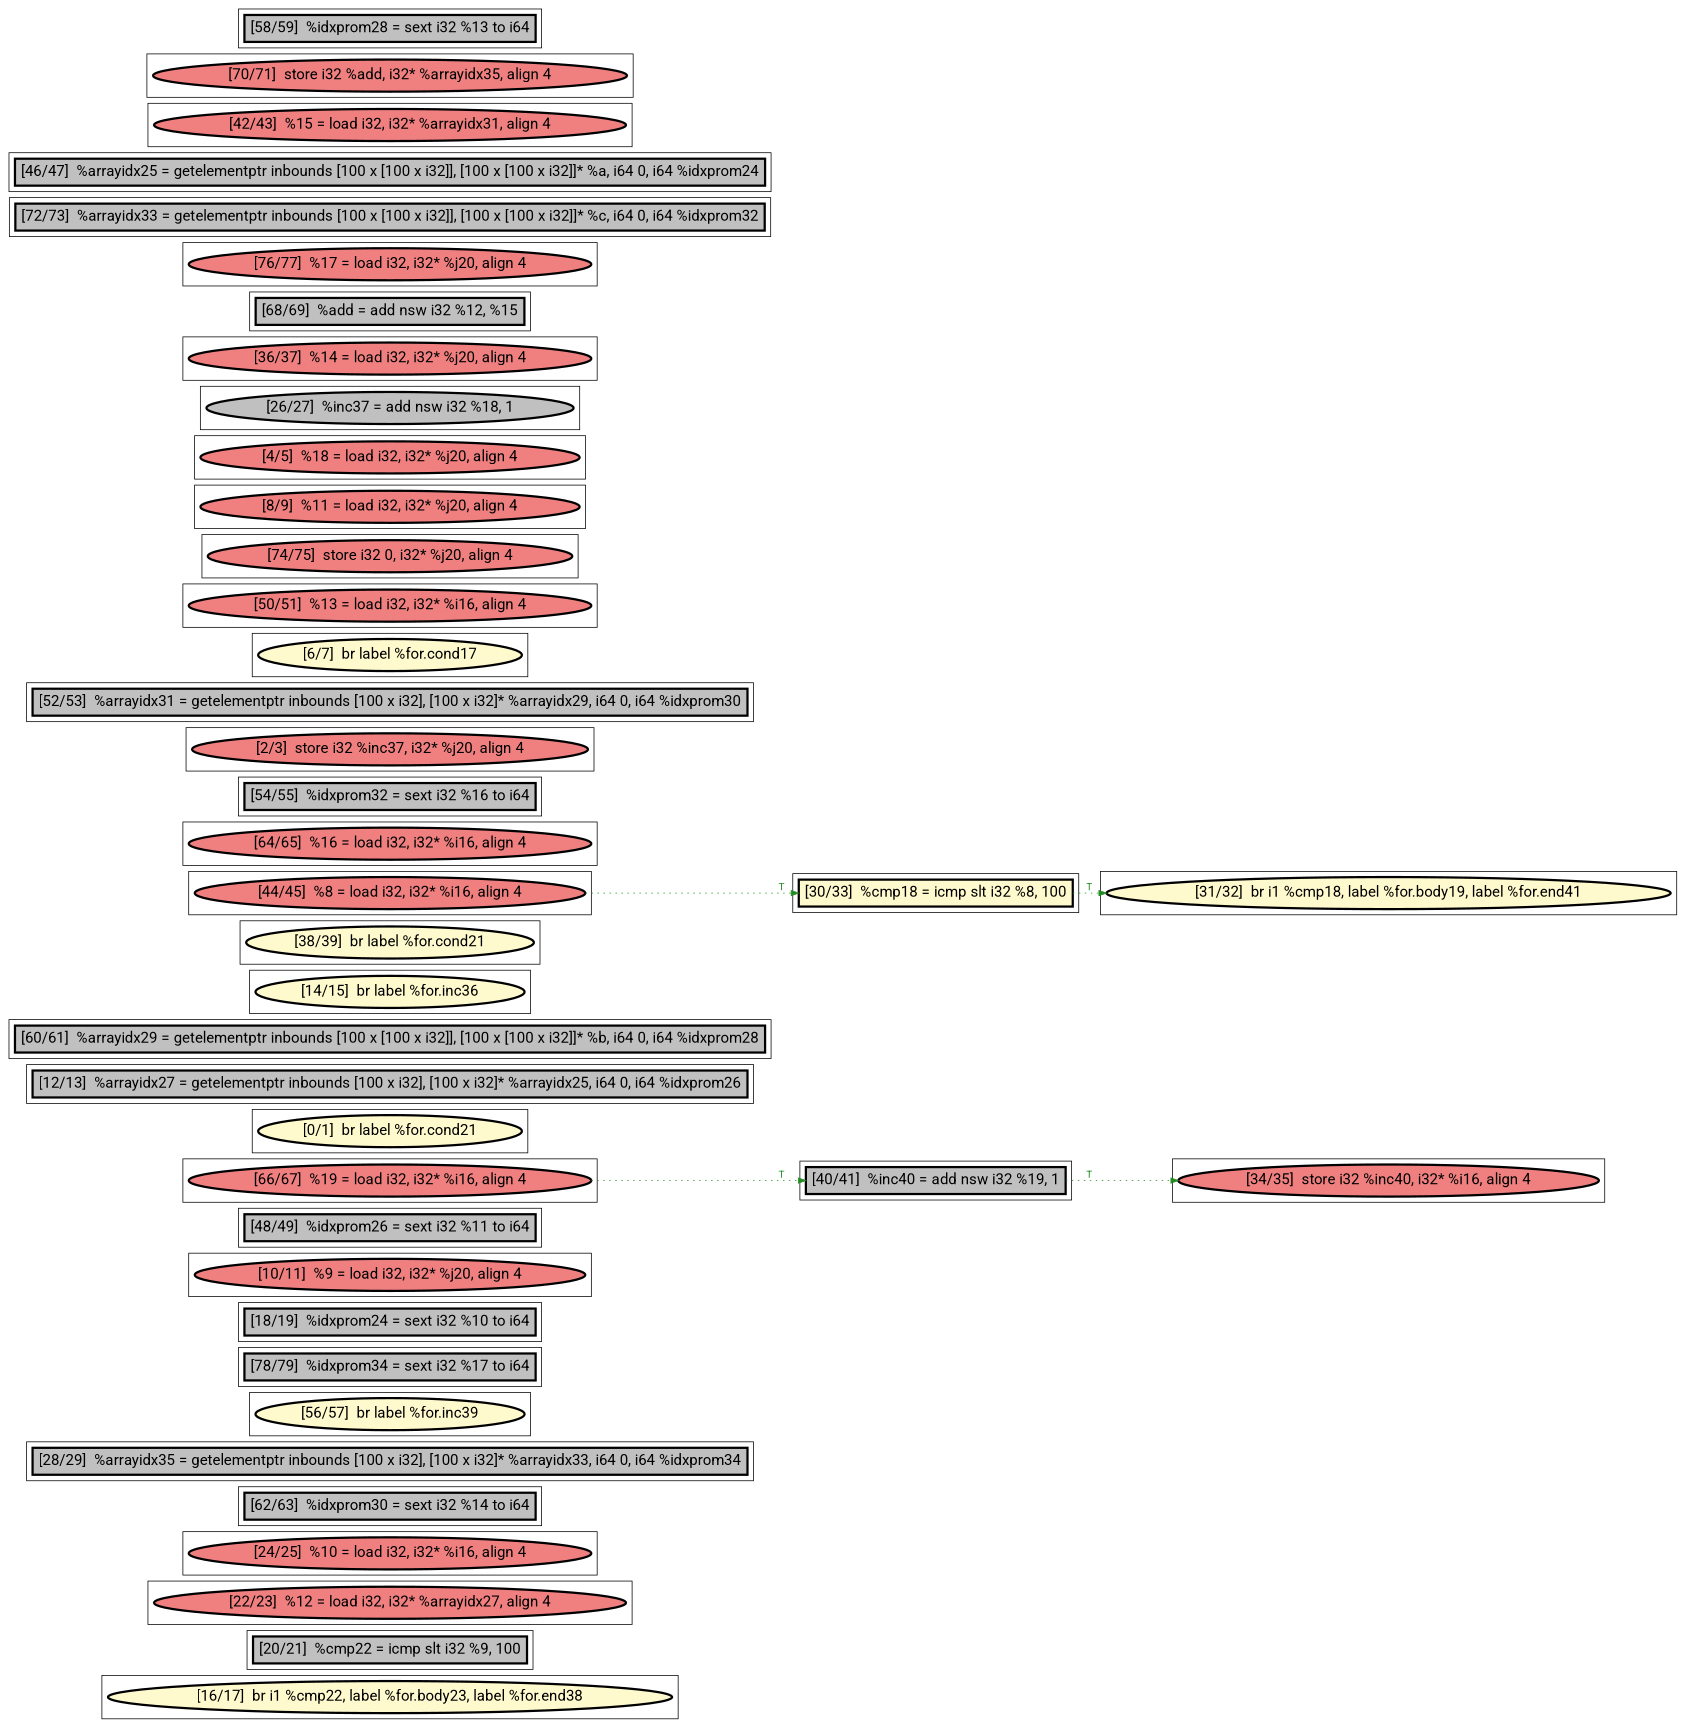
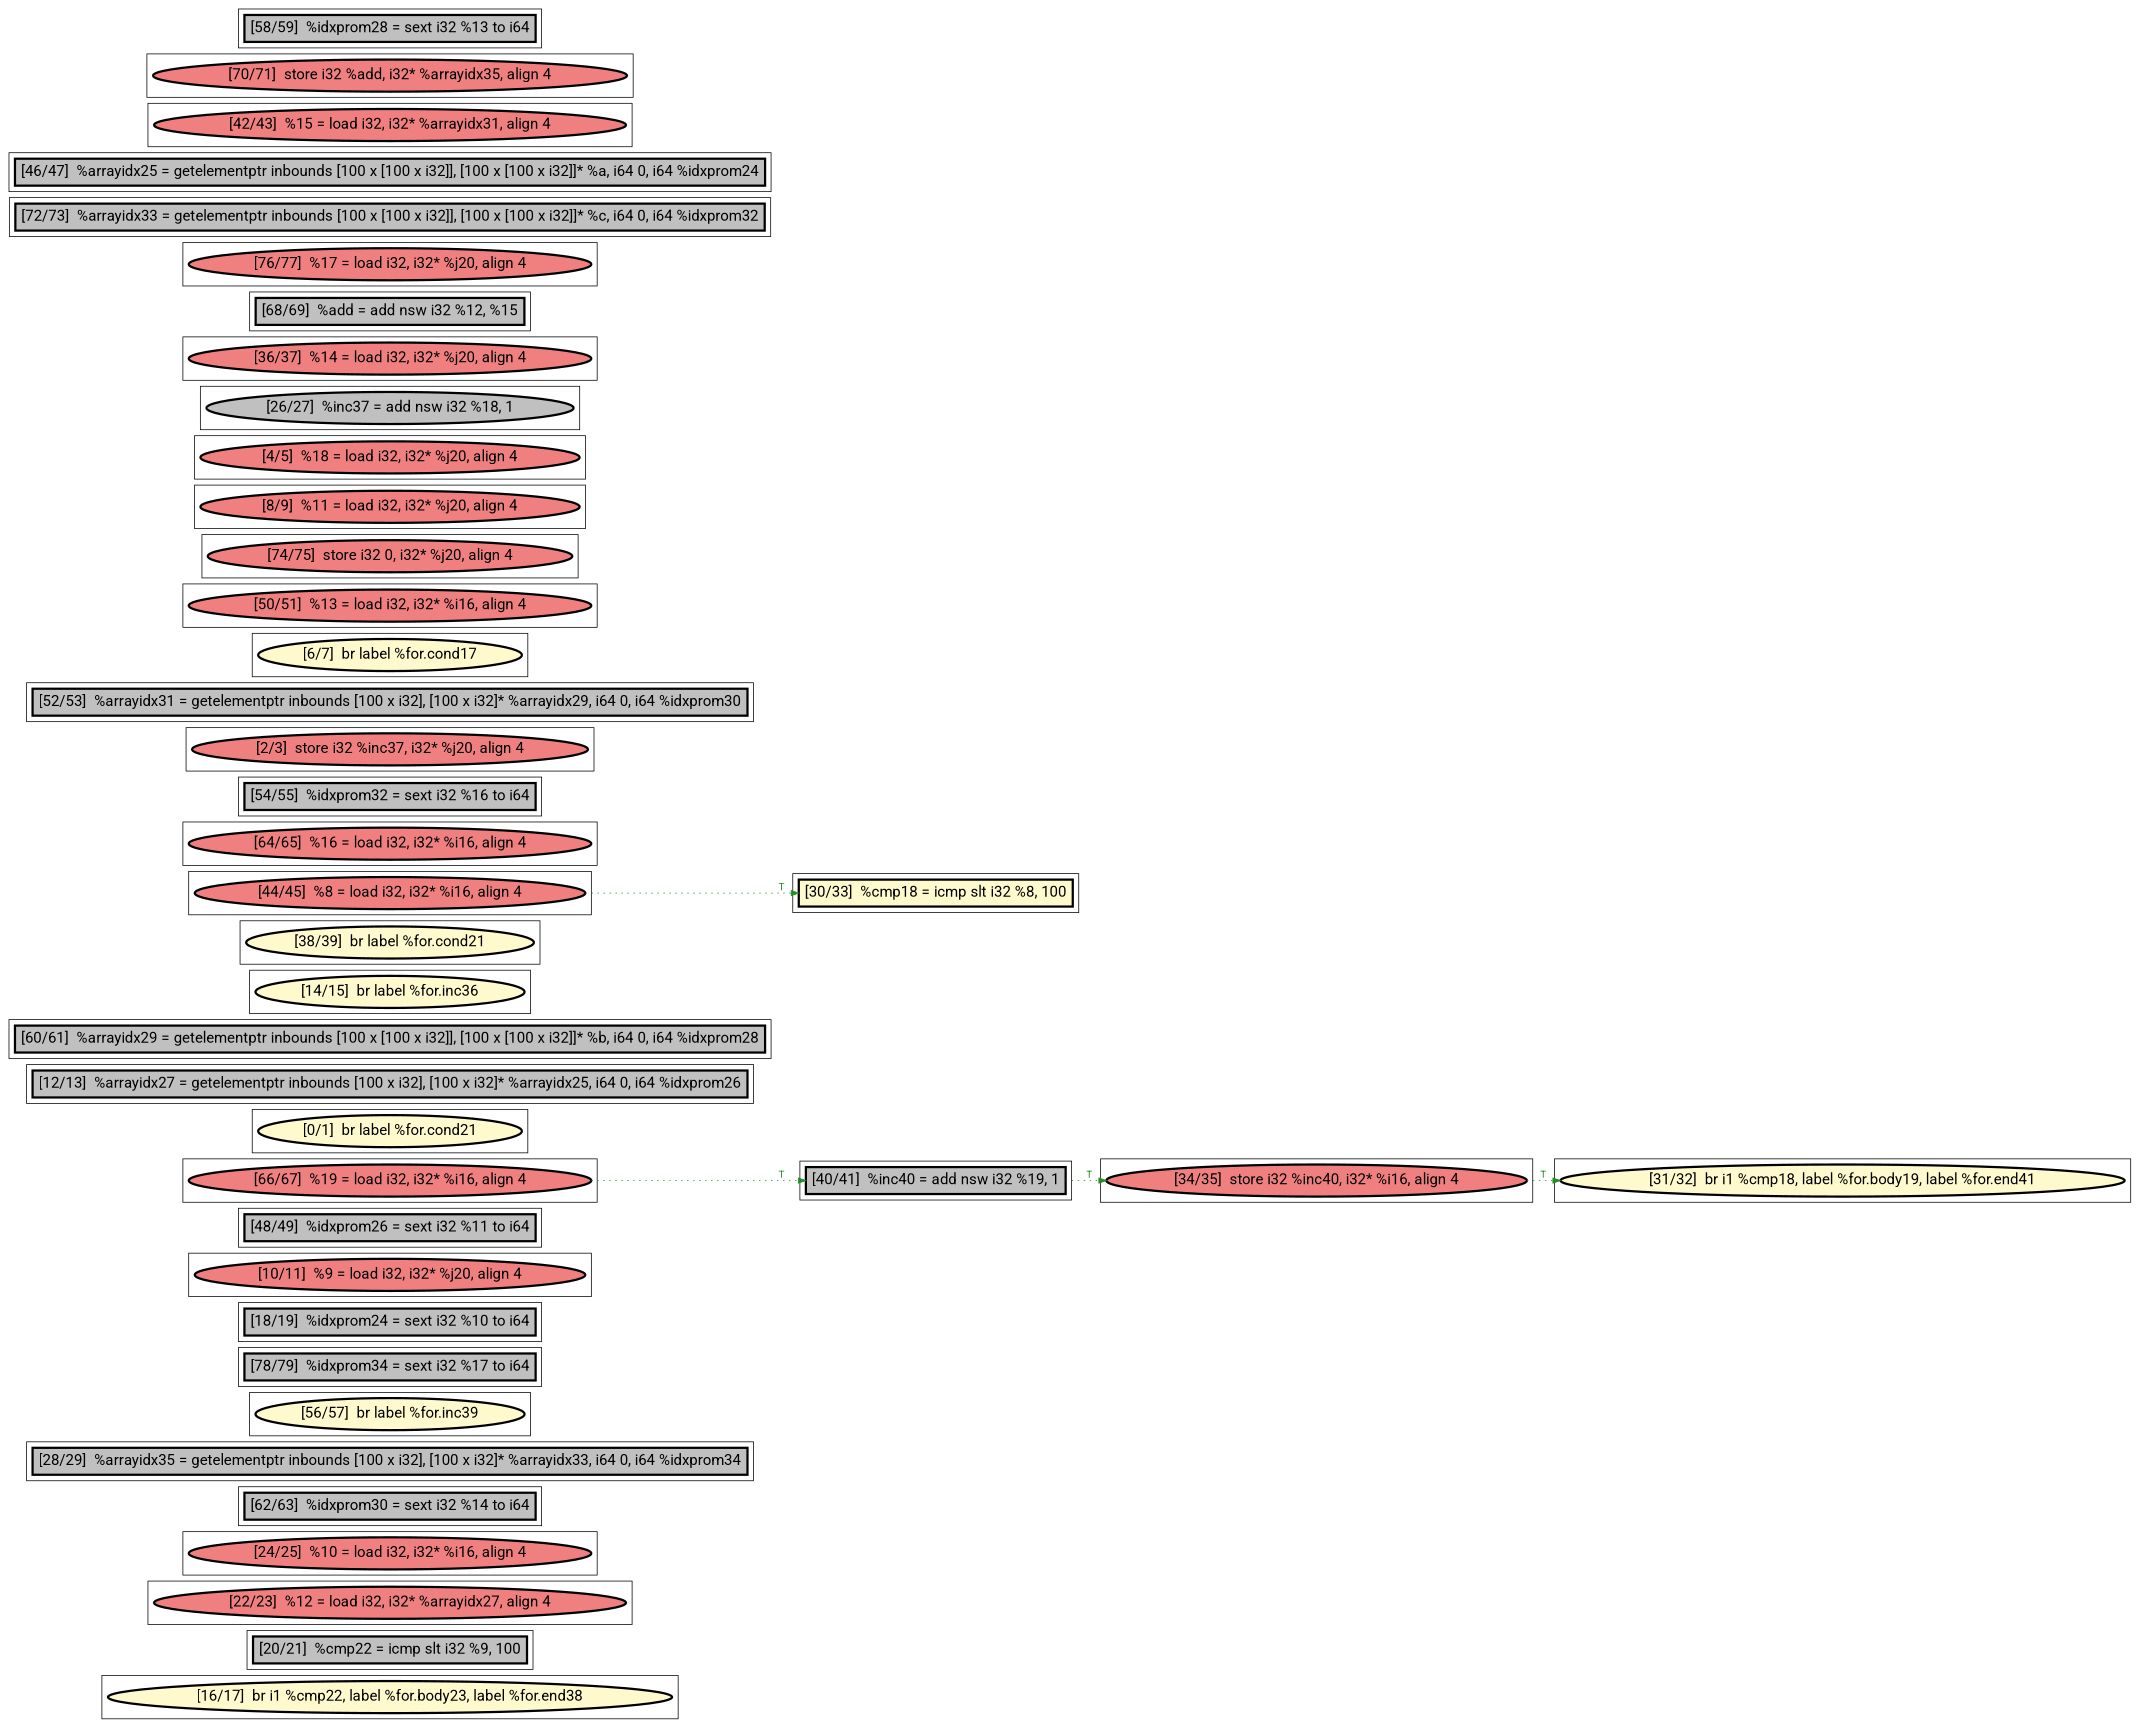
edge "[30/33]  %cmp18 = icmp slt i32 %8, 100" -> "[31/32]  br i1 %cmp18, label %for.body19, label %for.end41": now "[34/35]  store i32 %inc40, i32* %i16, align 4" -> "[31/32]  br i1 %cmp18, label %for.body19, label %for.end41"
